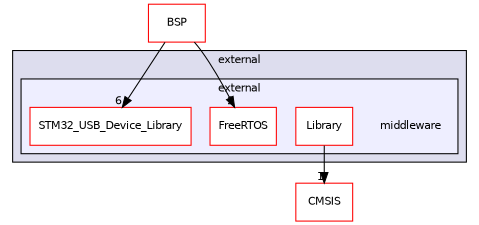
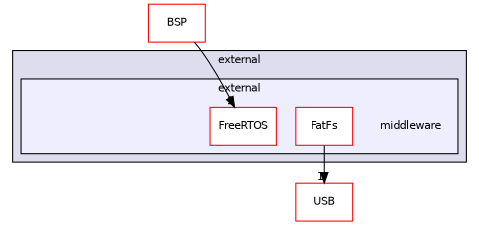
node "STM32_USB_Device_Library": removed
node "Library": label "Library" -> "FatFs"
node "CMSIS": label "CMSIS" -> "USB"
